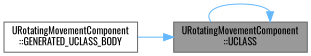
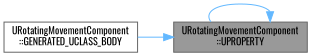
node "URotatingMovementComponent ::UCLASS": label "URotatingMovementComponent ::UCLASS" -> "URotatingMovementComponent ::UPROPERTY"
